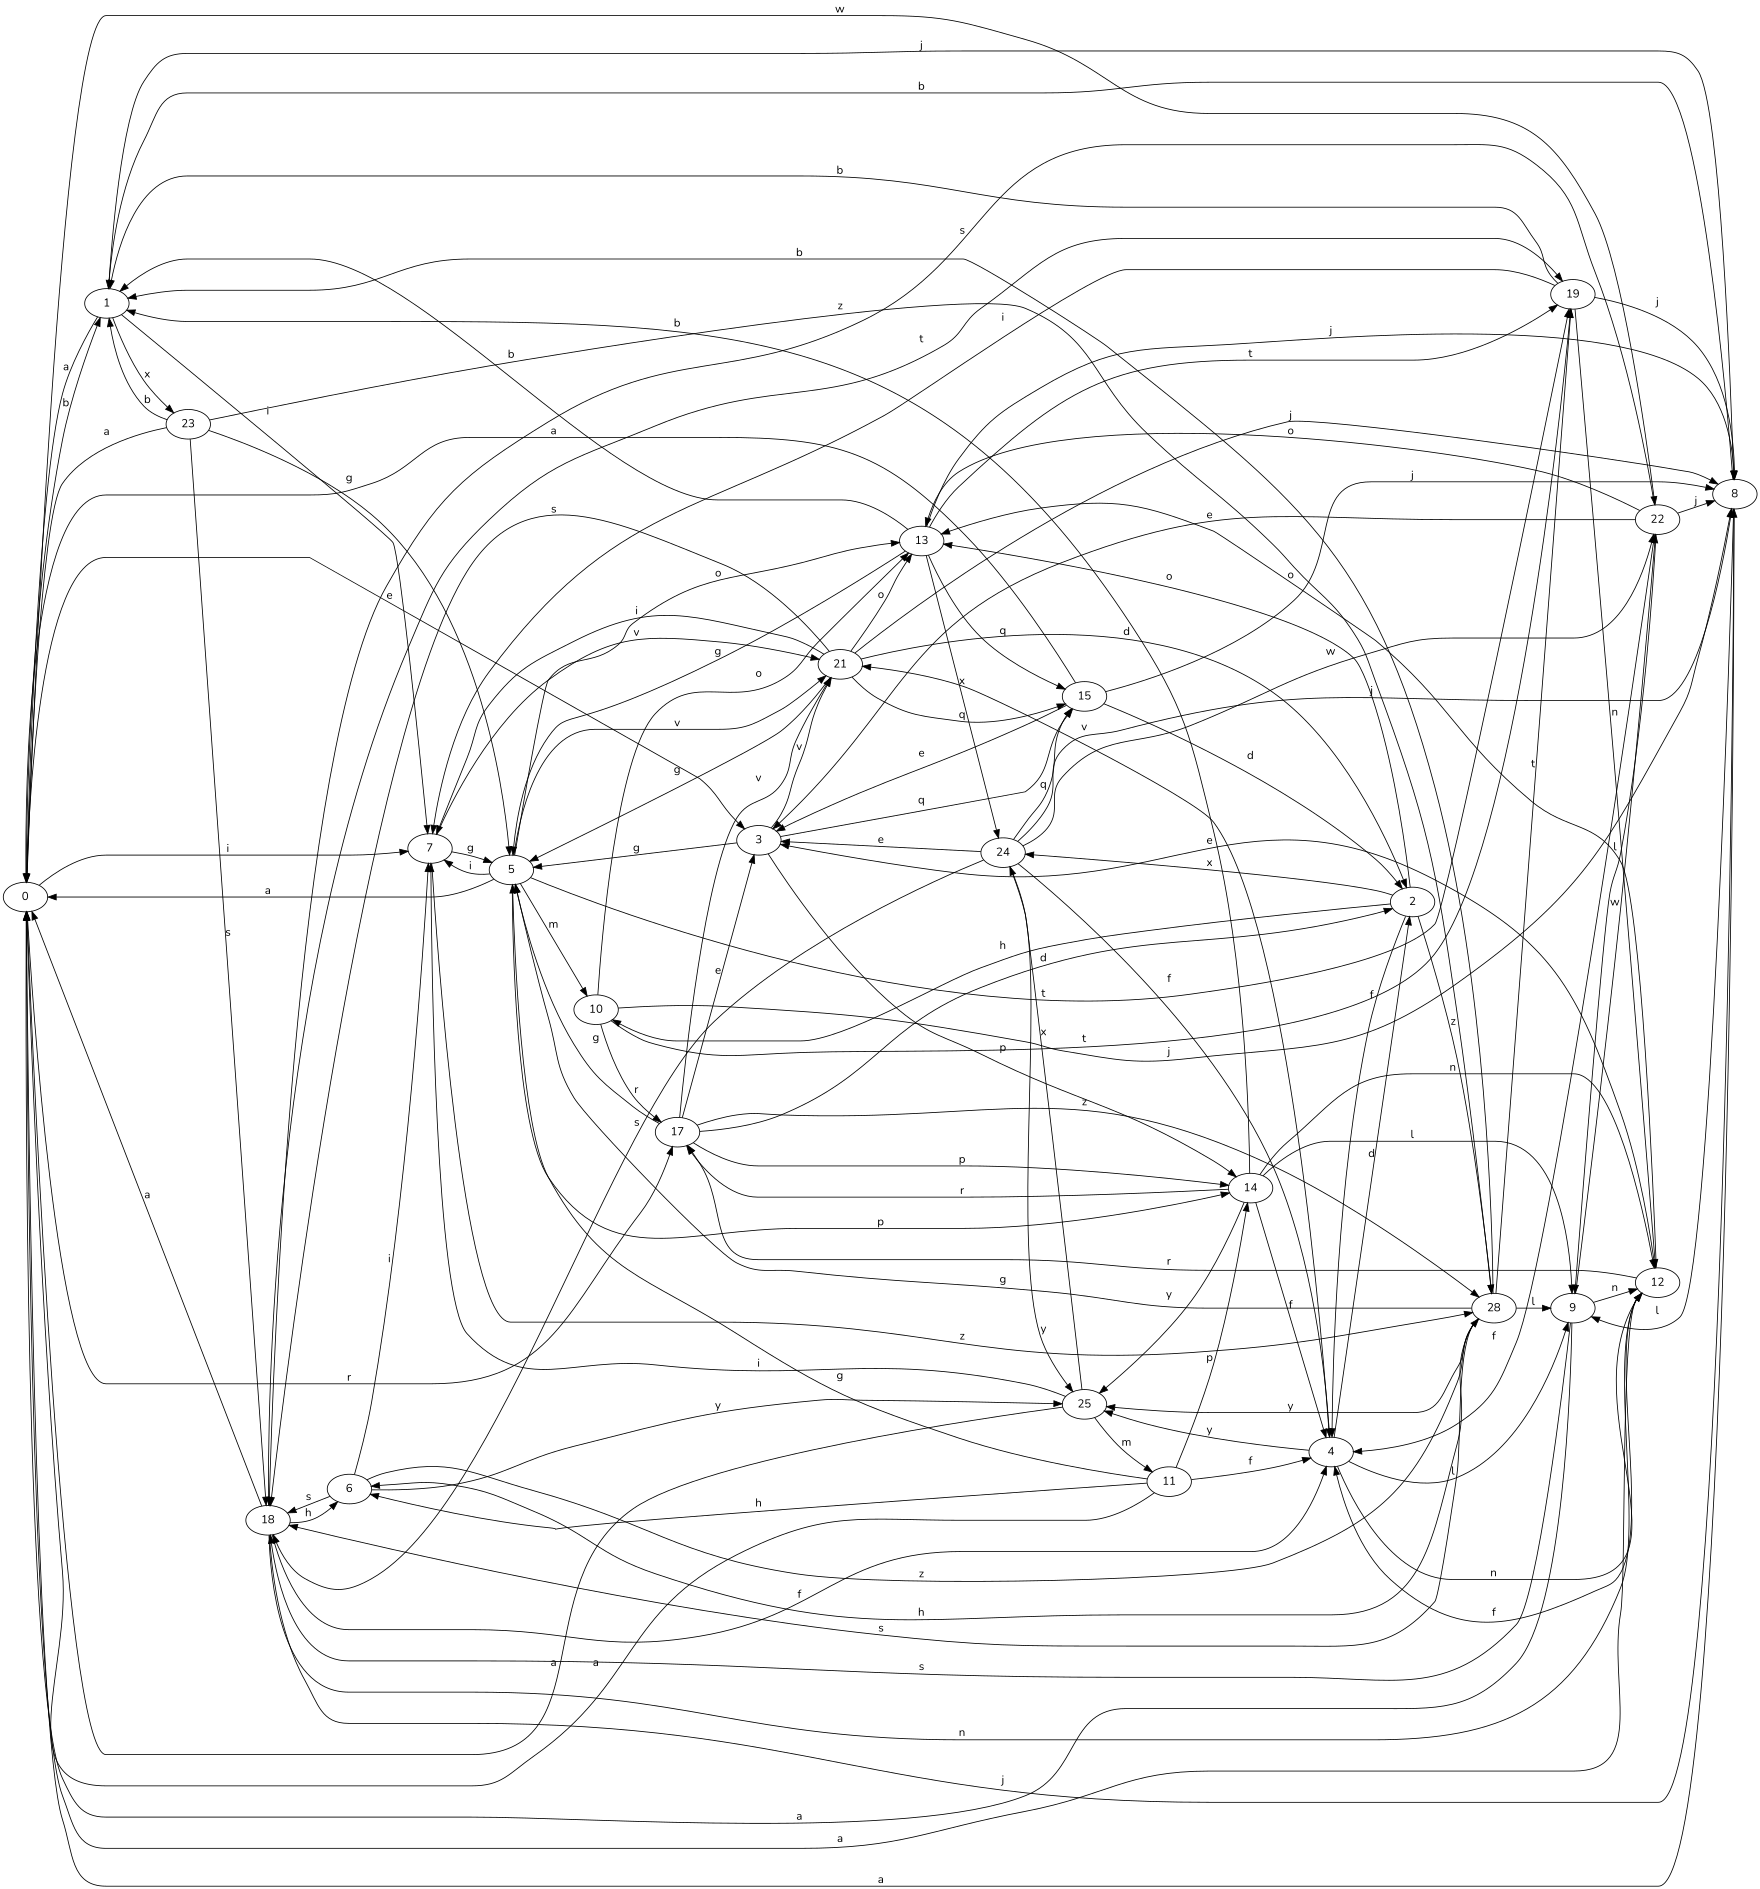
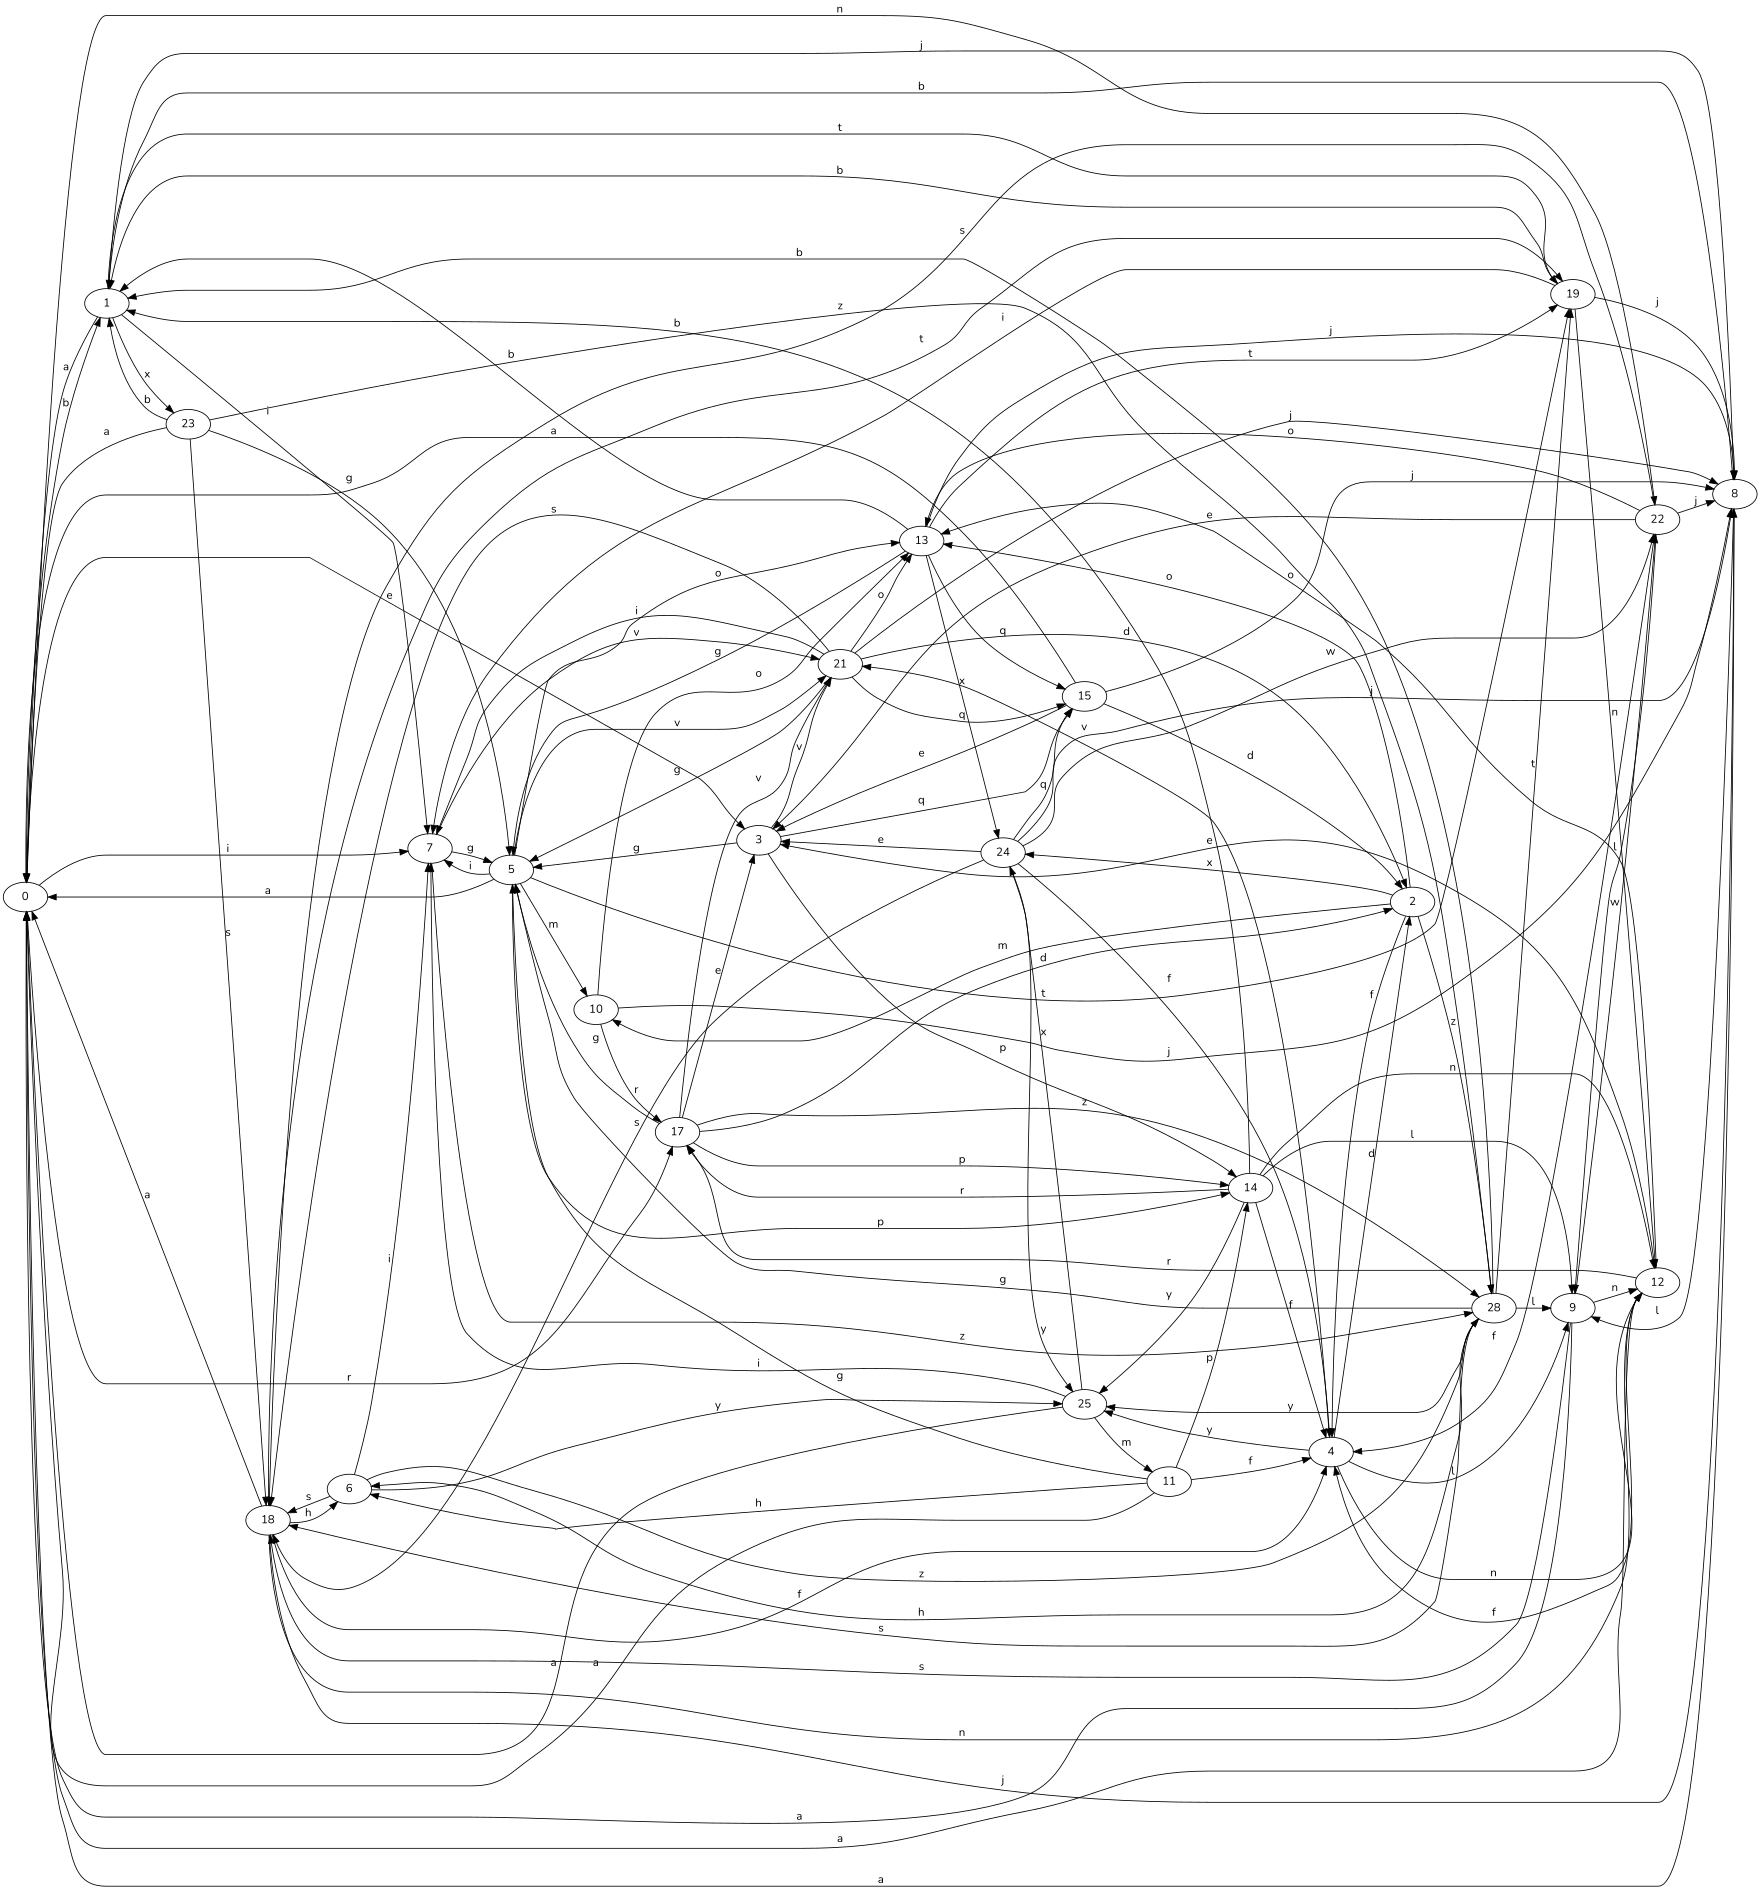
edge "0" -> "22": label "w" -> "n"
edge "2" -> "10": label "h" -> "m"
edge "10" -> "19": now "1" -> "19"
